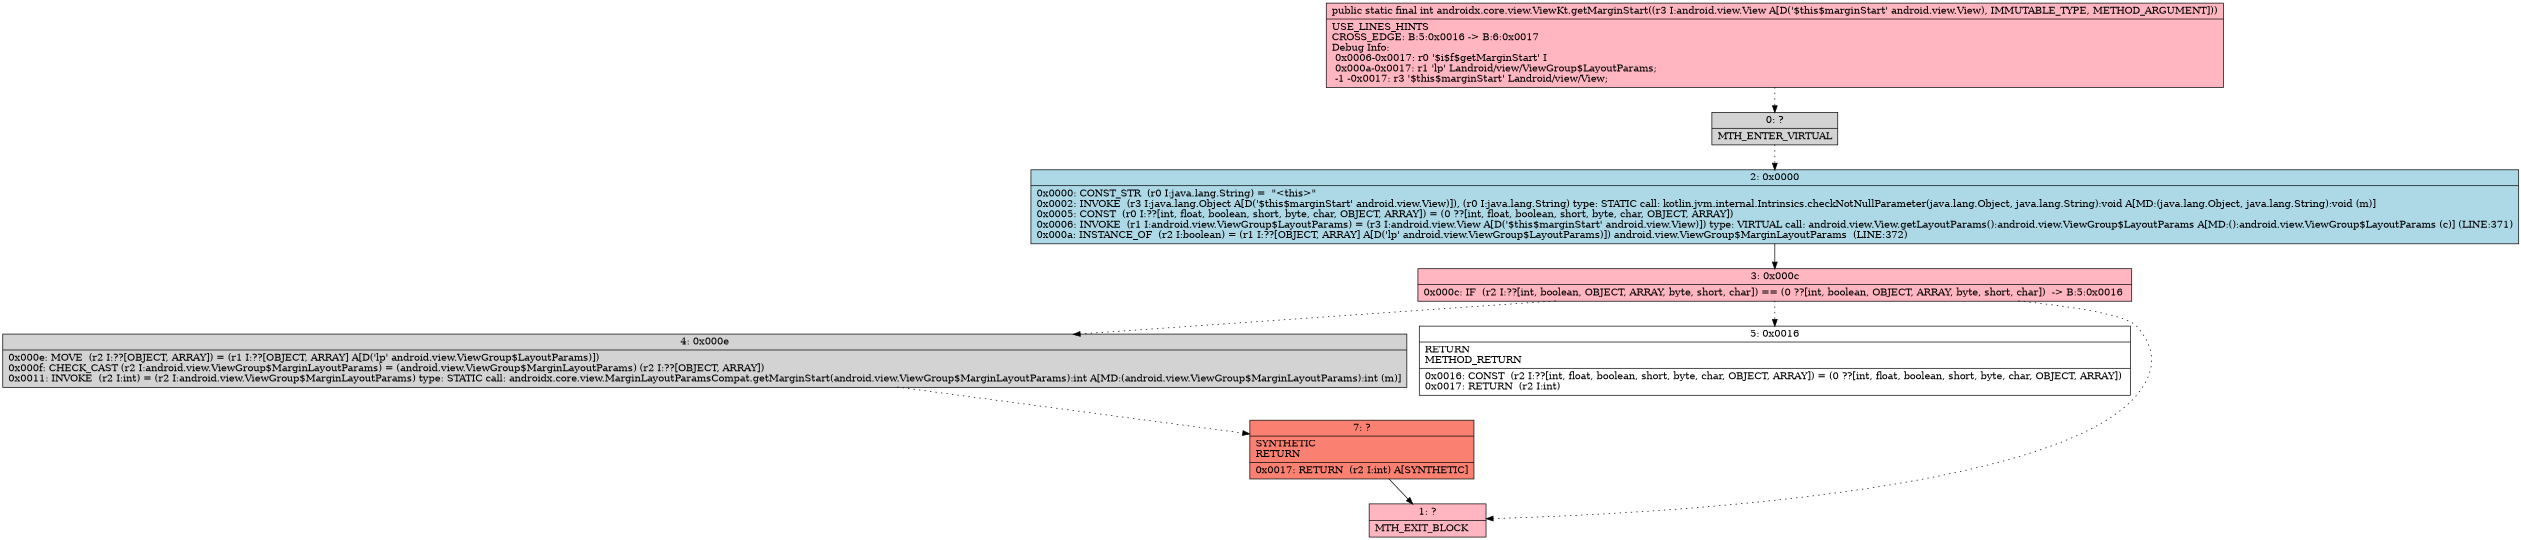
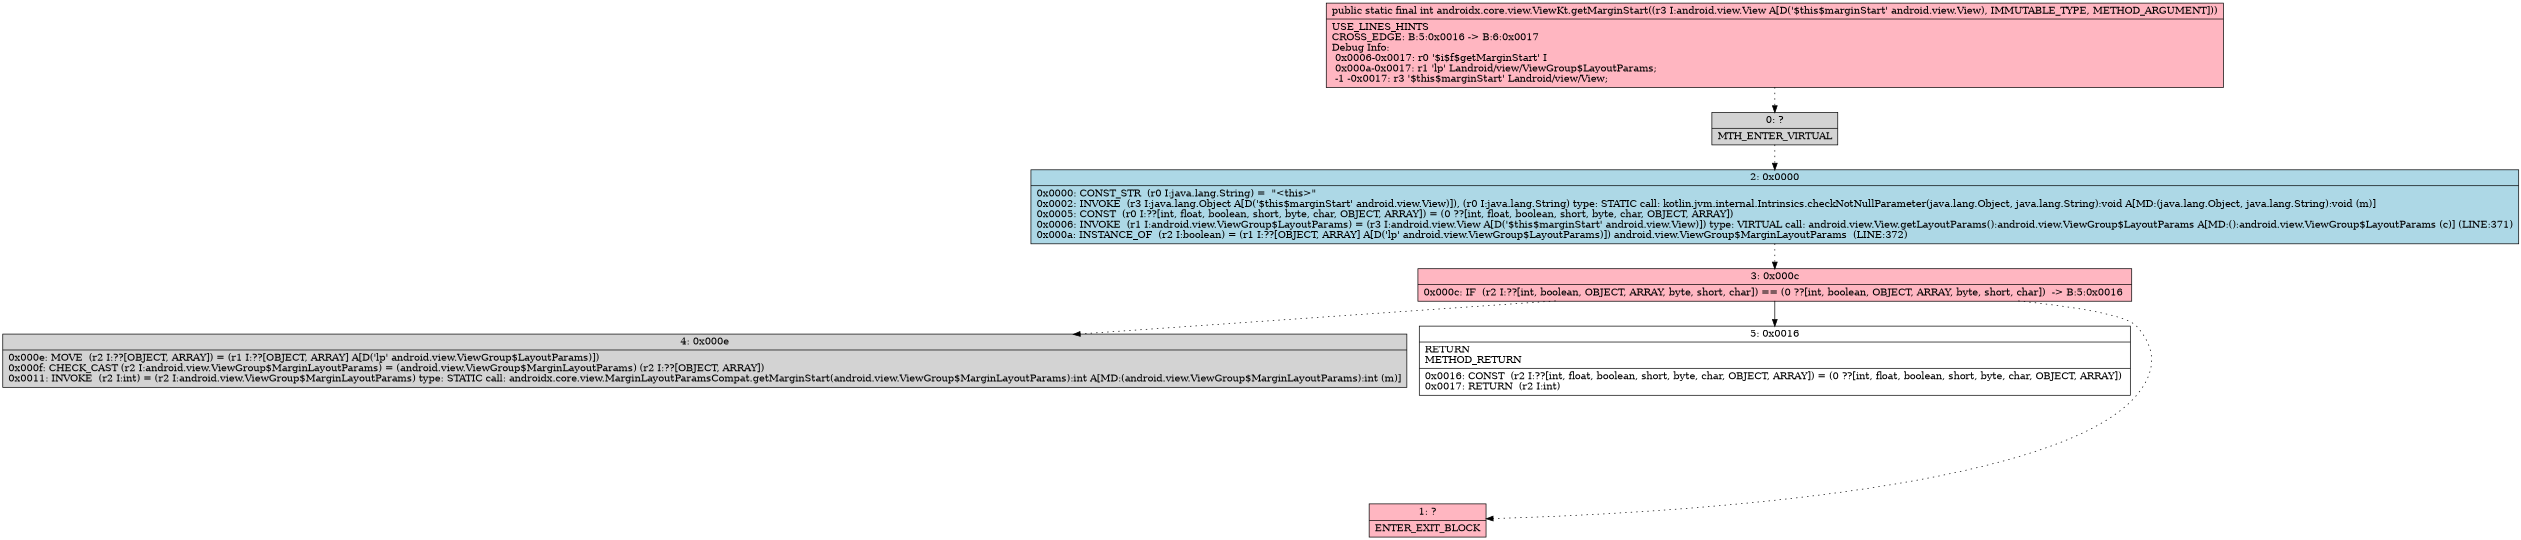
edge "2: 0x0000" -> "3: 0x000c": style solid -> dotted
edge "3: 0x000c" -> "5: 0x0016": style dotted -> solid
node "7: ?": removed
node "1: ?": text "MTH_EXIT_BLOCK" -> "ENTER_EXIT_BLOCK"
